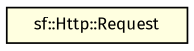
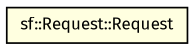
node "sf::Http::Request": label "sf::Http::Request" -> "sf::Request::Request"
